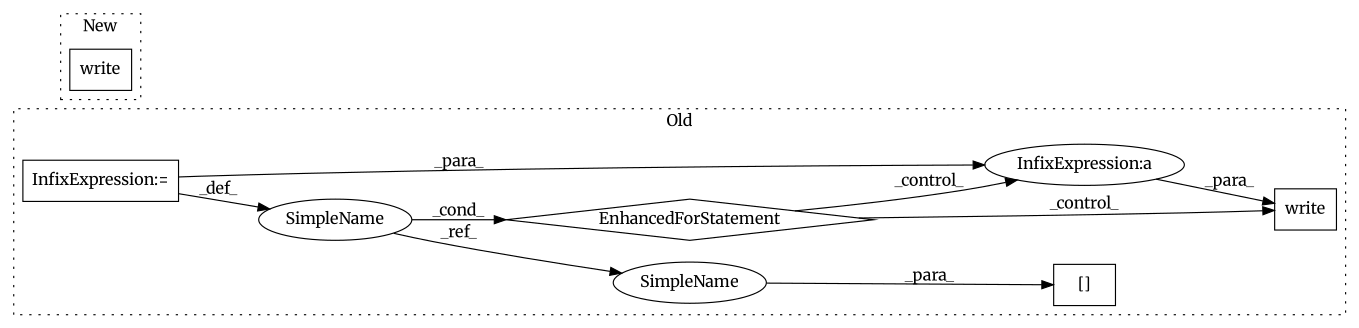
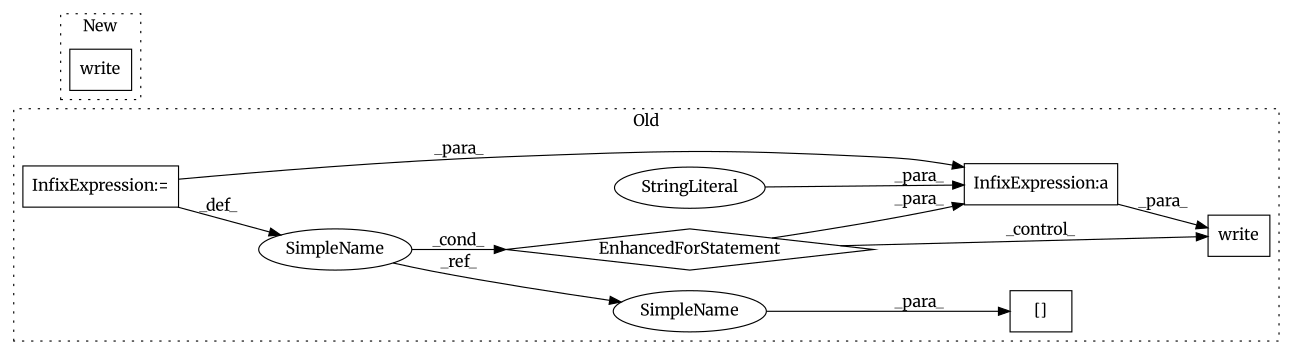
node "InfixExpression:a": shape ellipse -> box
edge "EnhancedForStatement" -> "InfixExpression:a": label "_control_" -> "_para_"
node "StringLiteral": added
